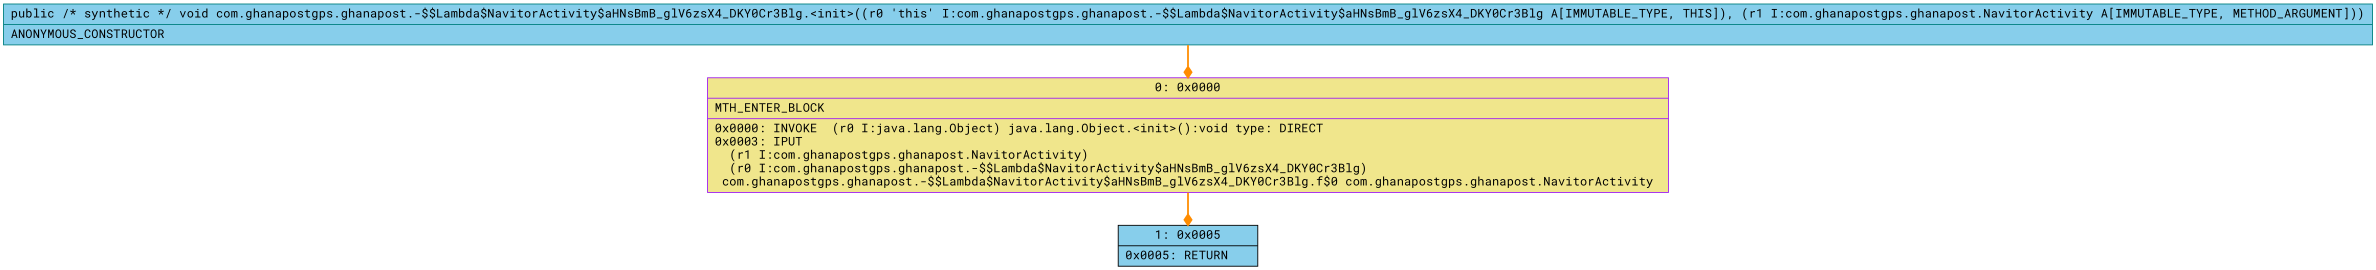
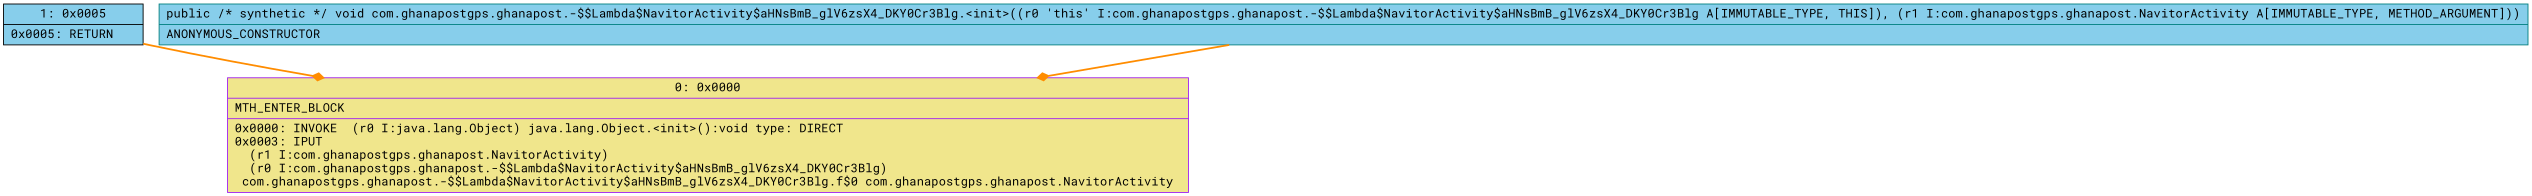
edge "0: 0x0000" -> "1: 0x0005": reversed
